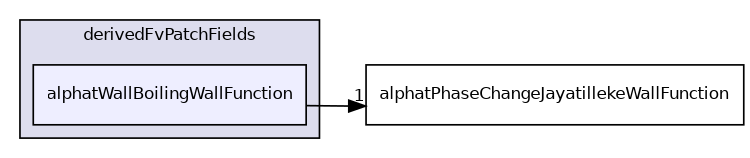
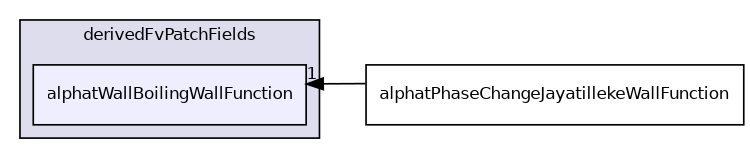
edge "alphatWallBoilingWallFunction" -> "alphatPhaseChangeJayatillekeWallFunction": reversed
